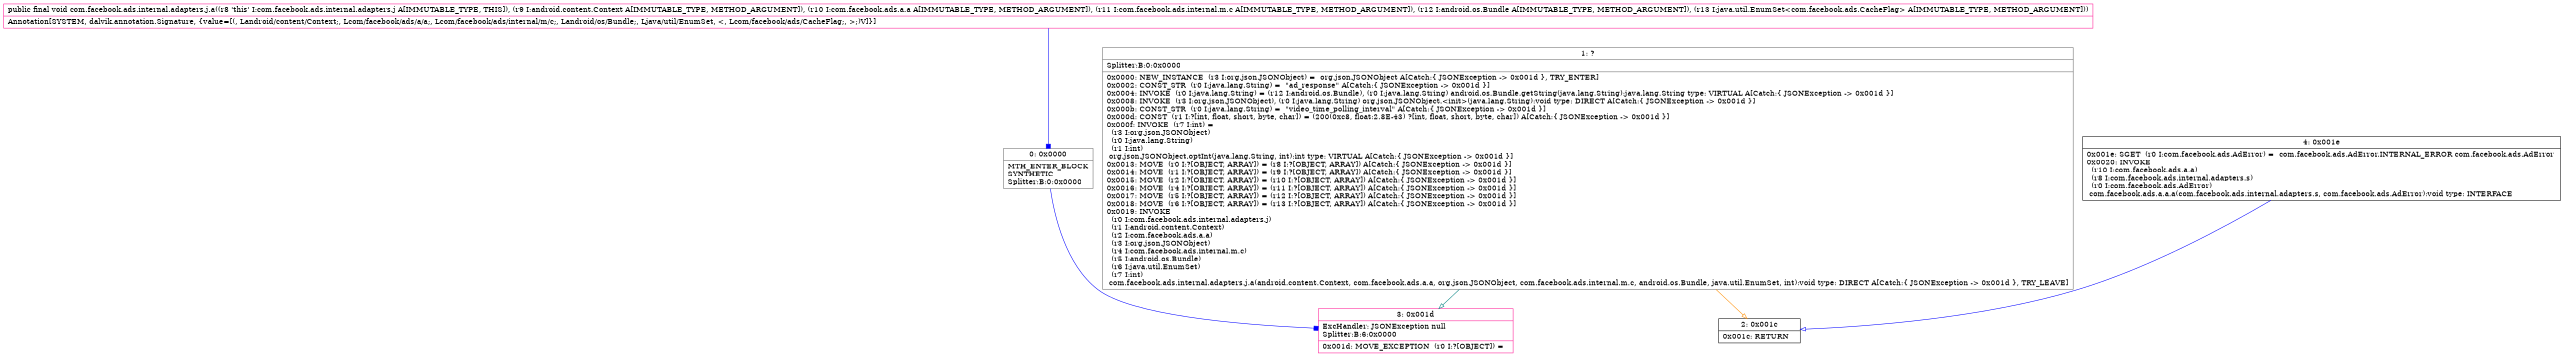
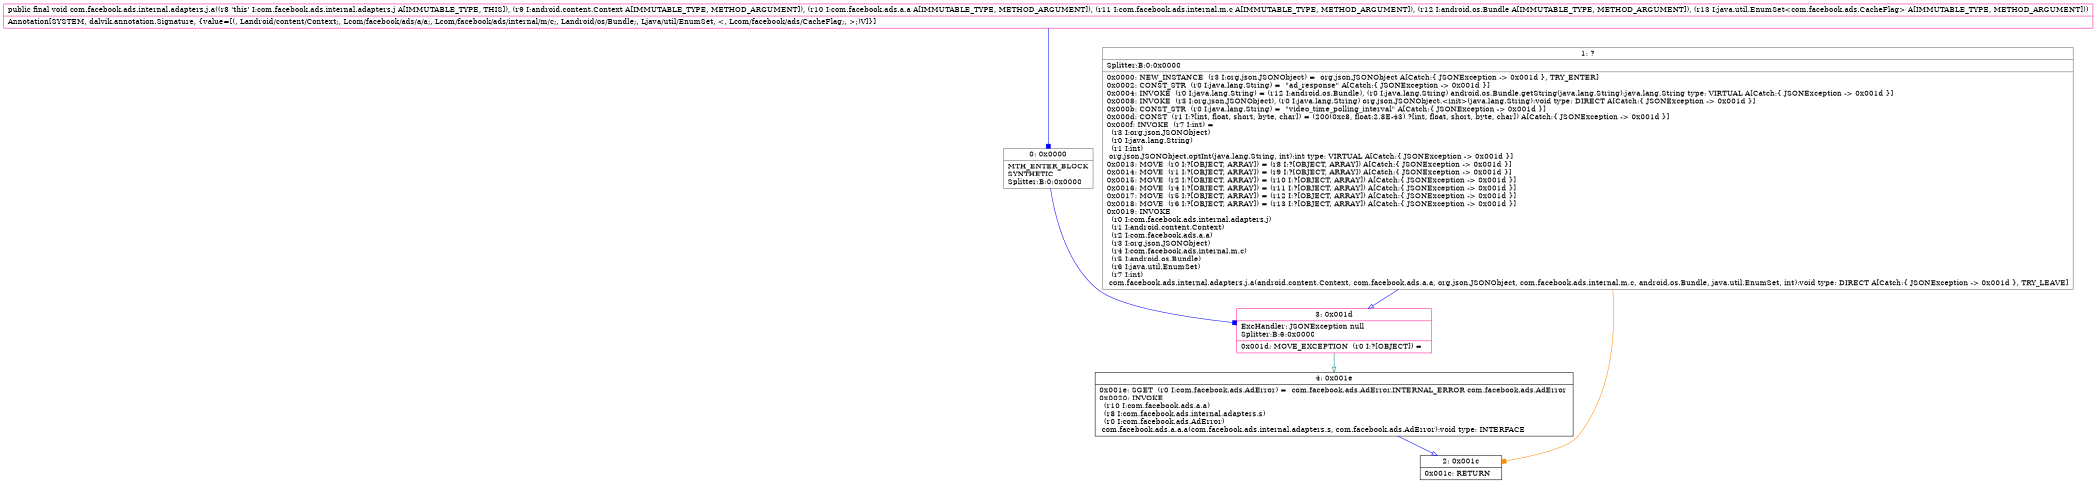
edge "1: ?" -> "3: 0x001d": color teal -> blue
edge "1: ?" -> "2: 0x001c": arrowhead onormal -> box
edge "3: 0x001d" -> "4: 0x001e": added
